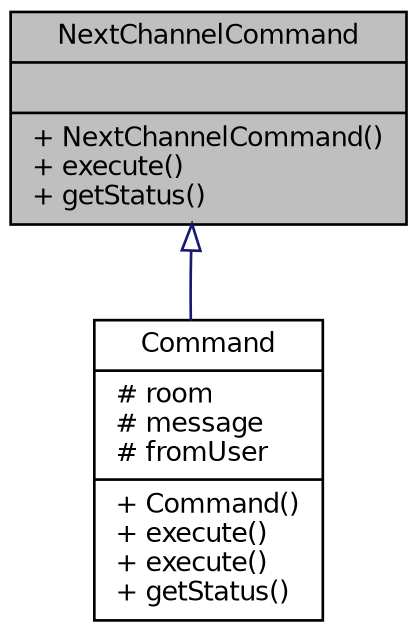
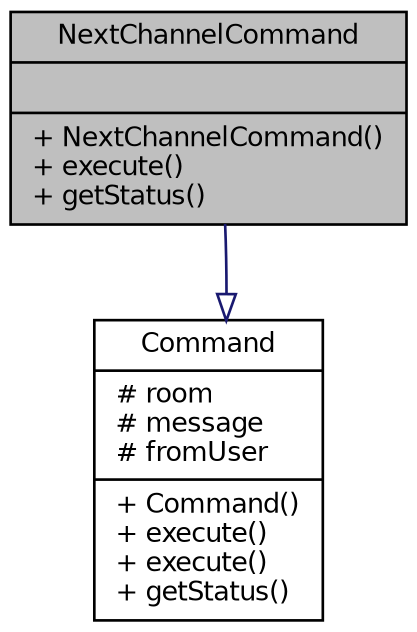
edge "Command" -> "NextChannelCommand": reversed
